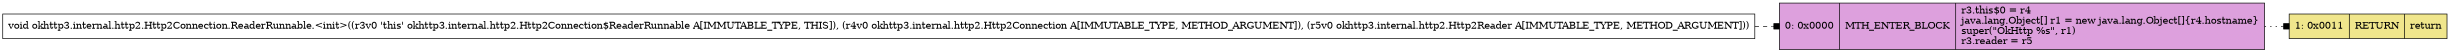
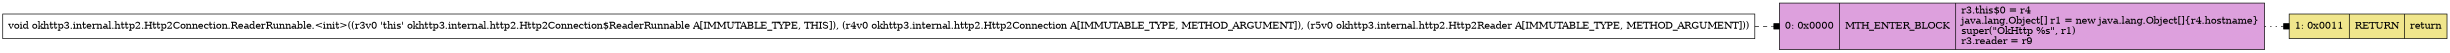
node "0: 0x0000": text "r3.reader = r5" -> "r3.reader = r9"
